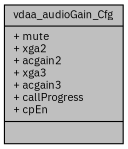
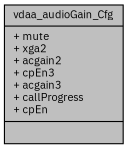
node "vdaa_audioGain_Cfg": text "+ xga3" -> "+ cpEn3"
